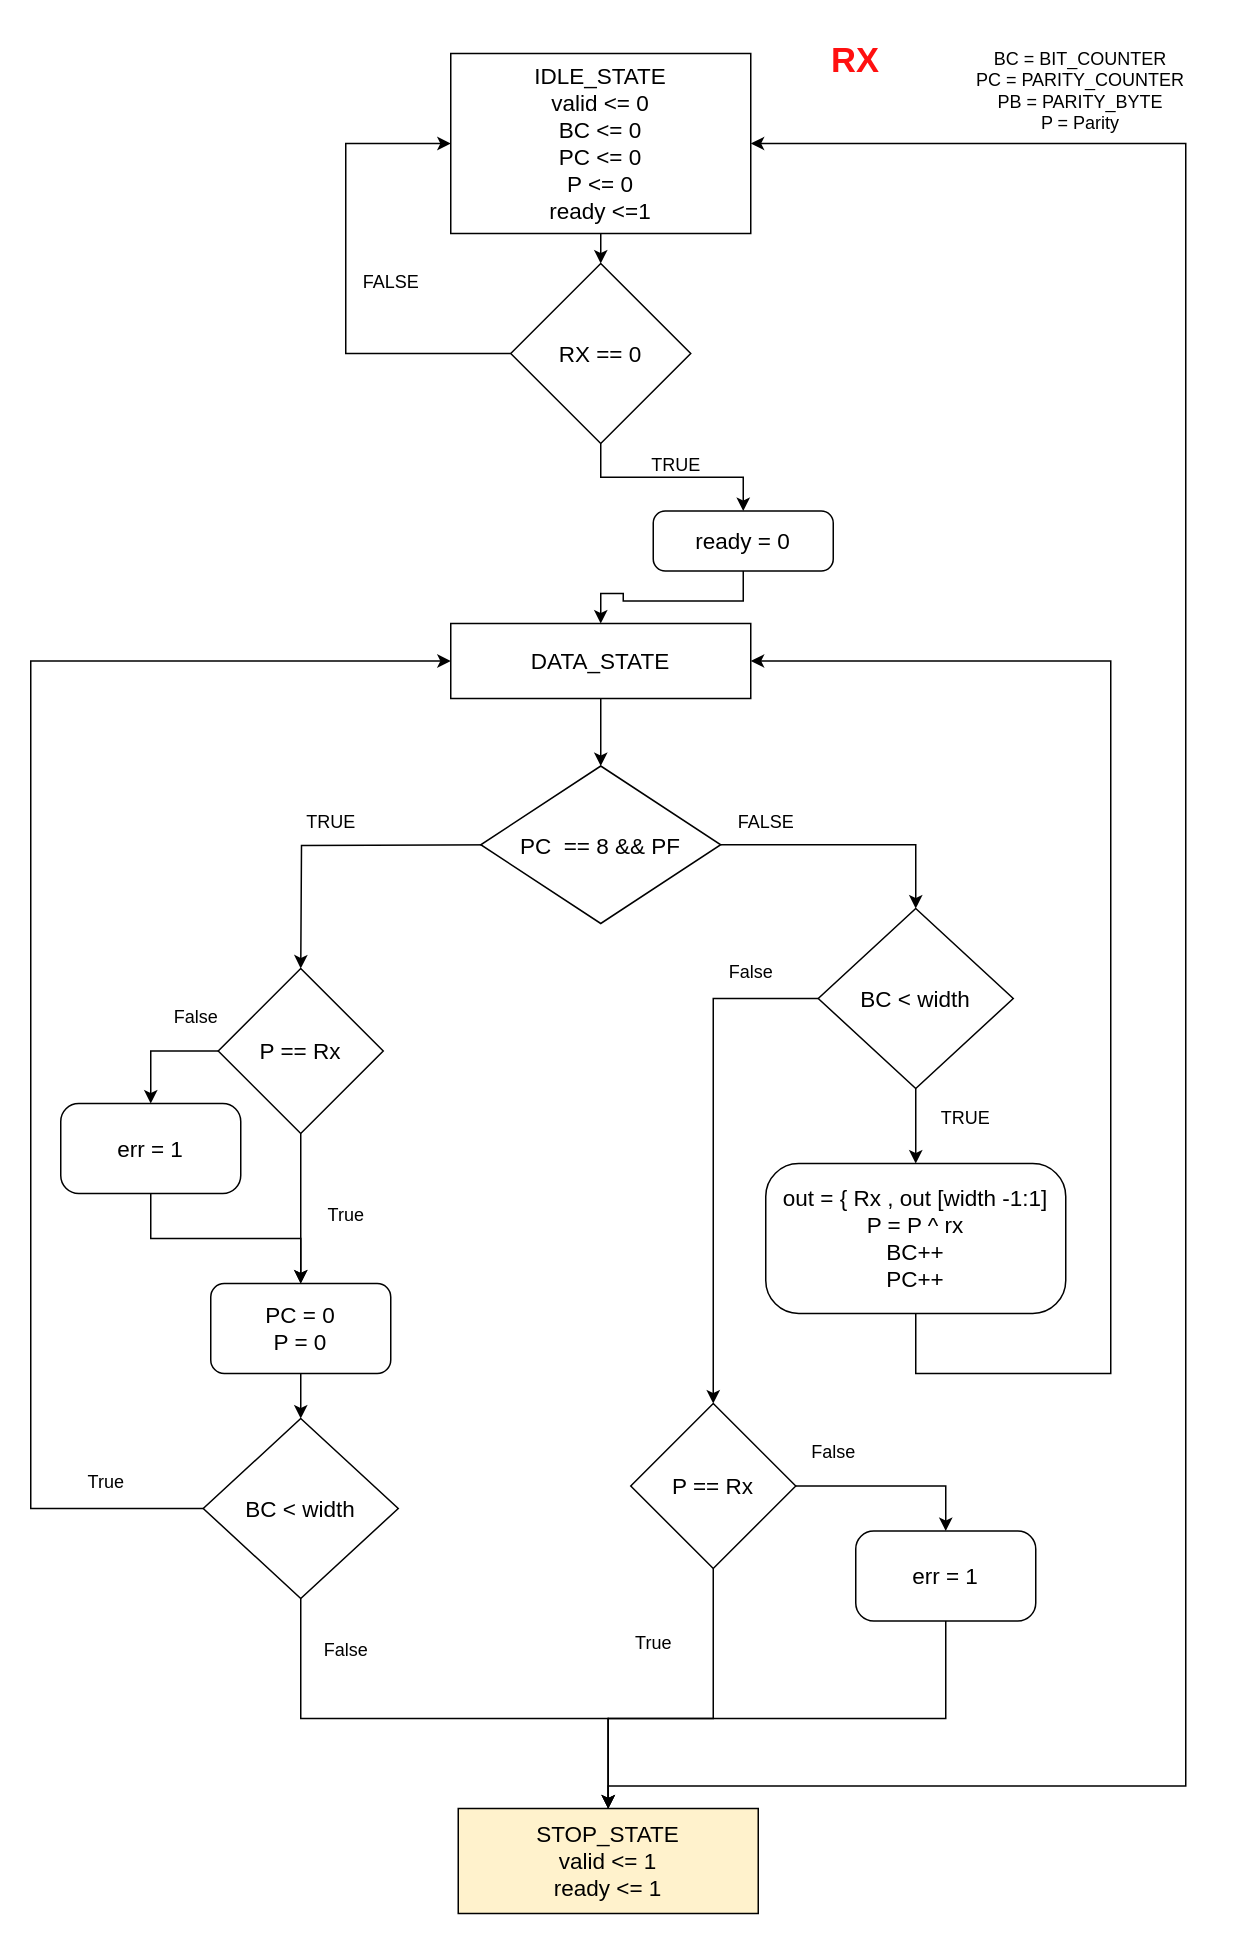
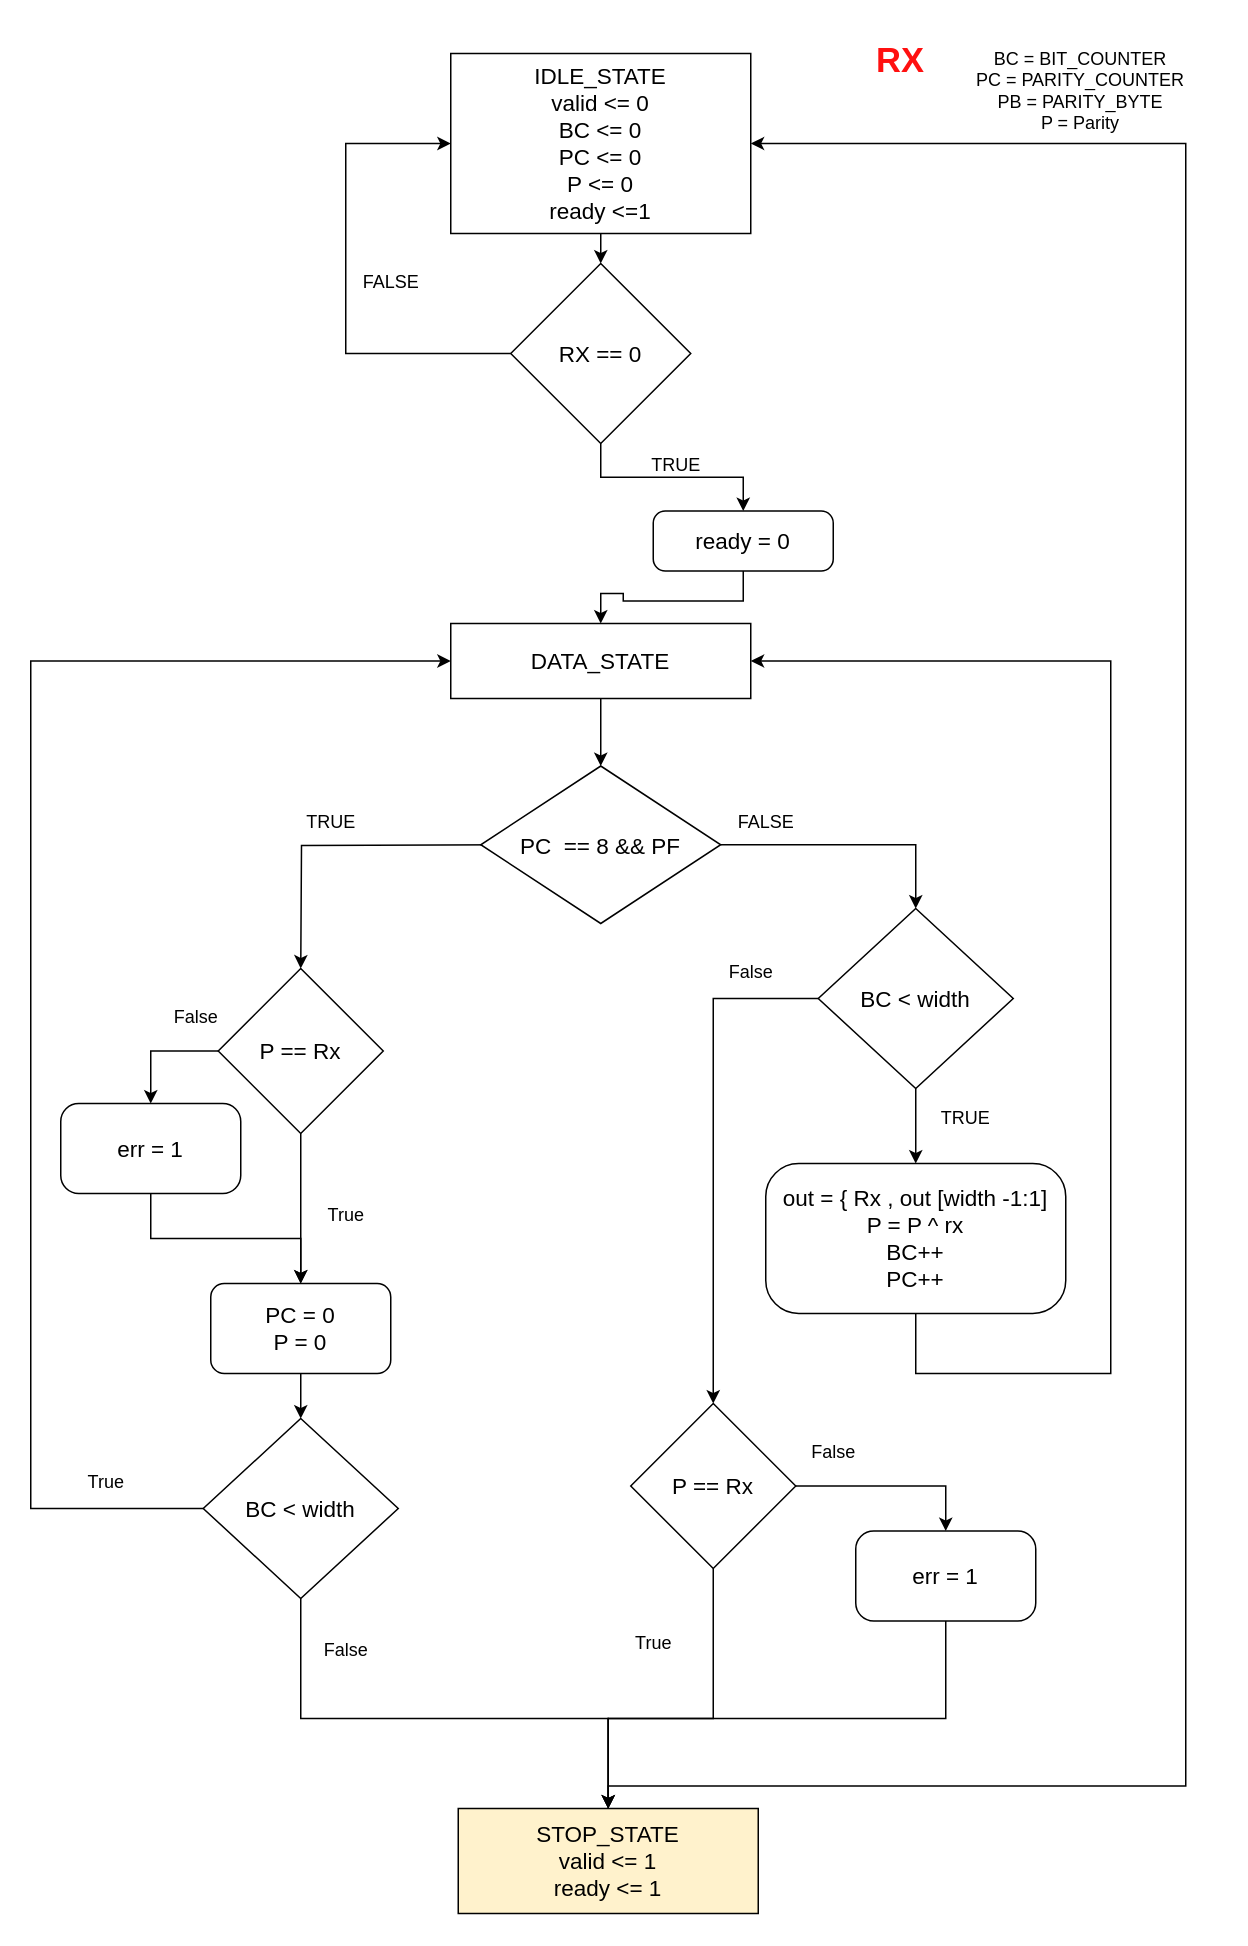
node "RX": moved (856, 61) -> (901, 61)
